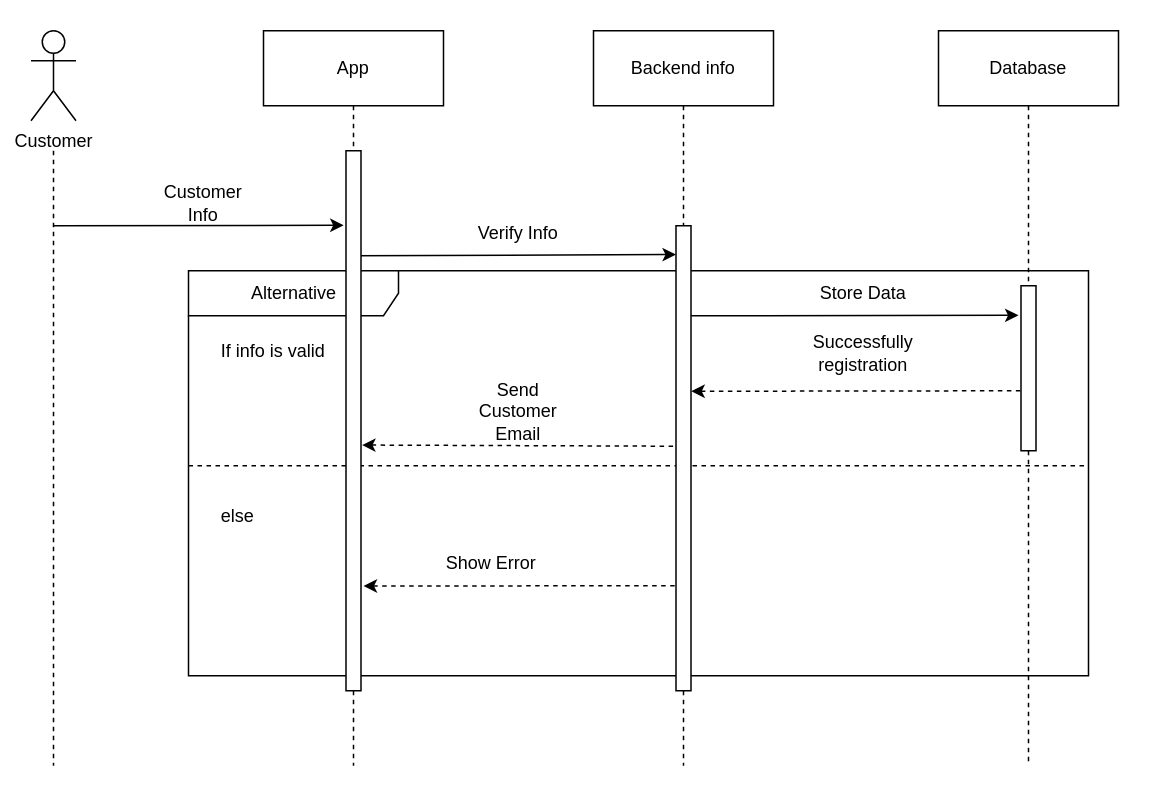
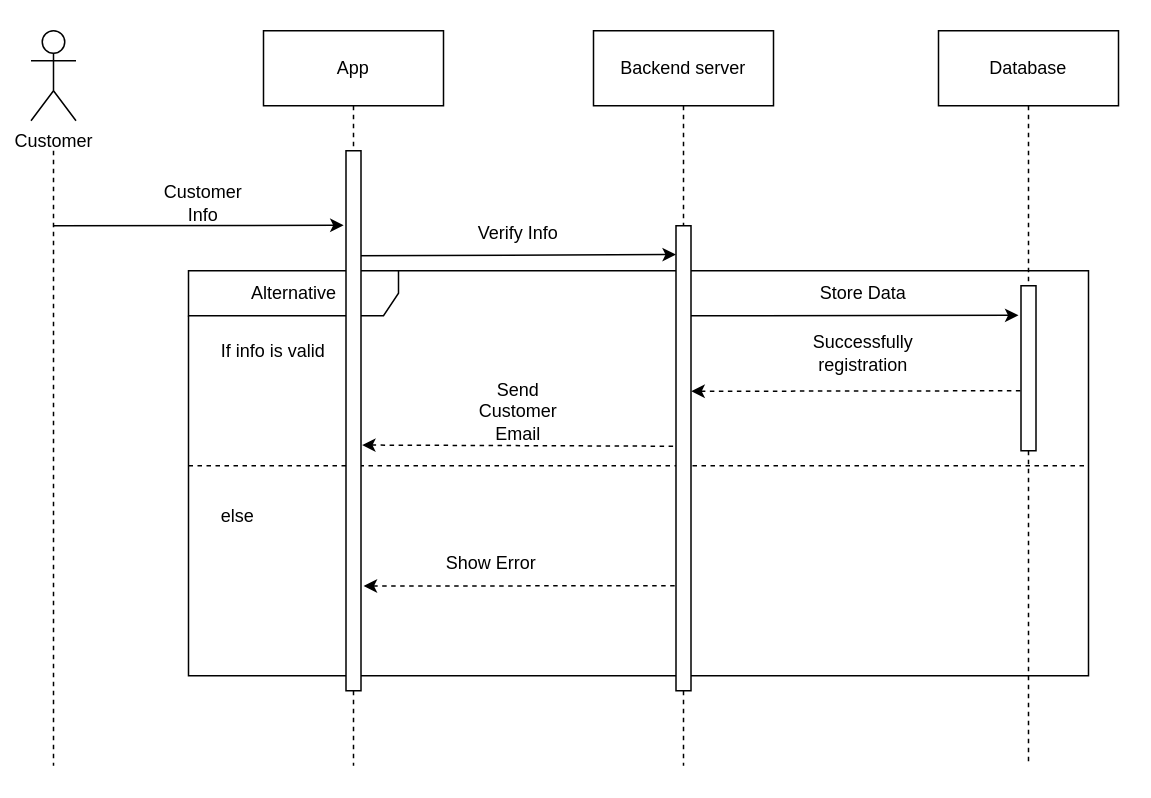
node "Backend info": label "Backend info" -> "Backend server"
